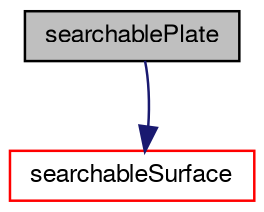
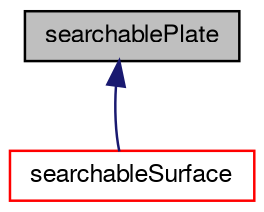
edge "searchablePlate" -> "searchableSurface": reversed
